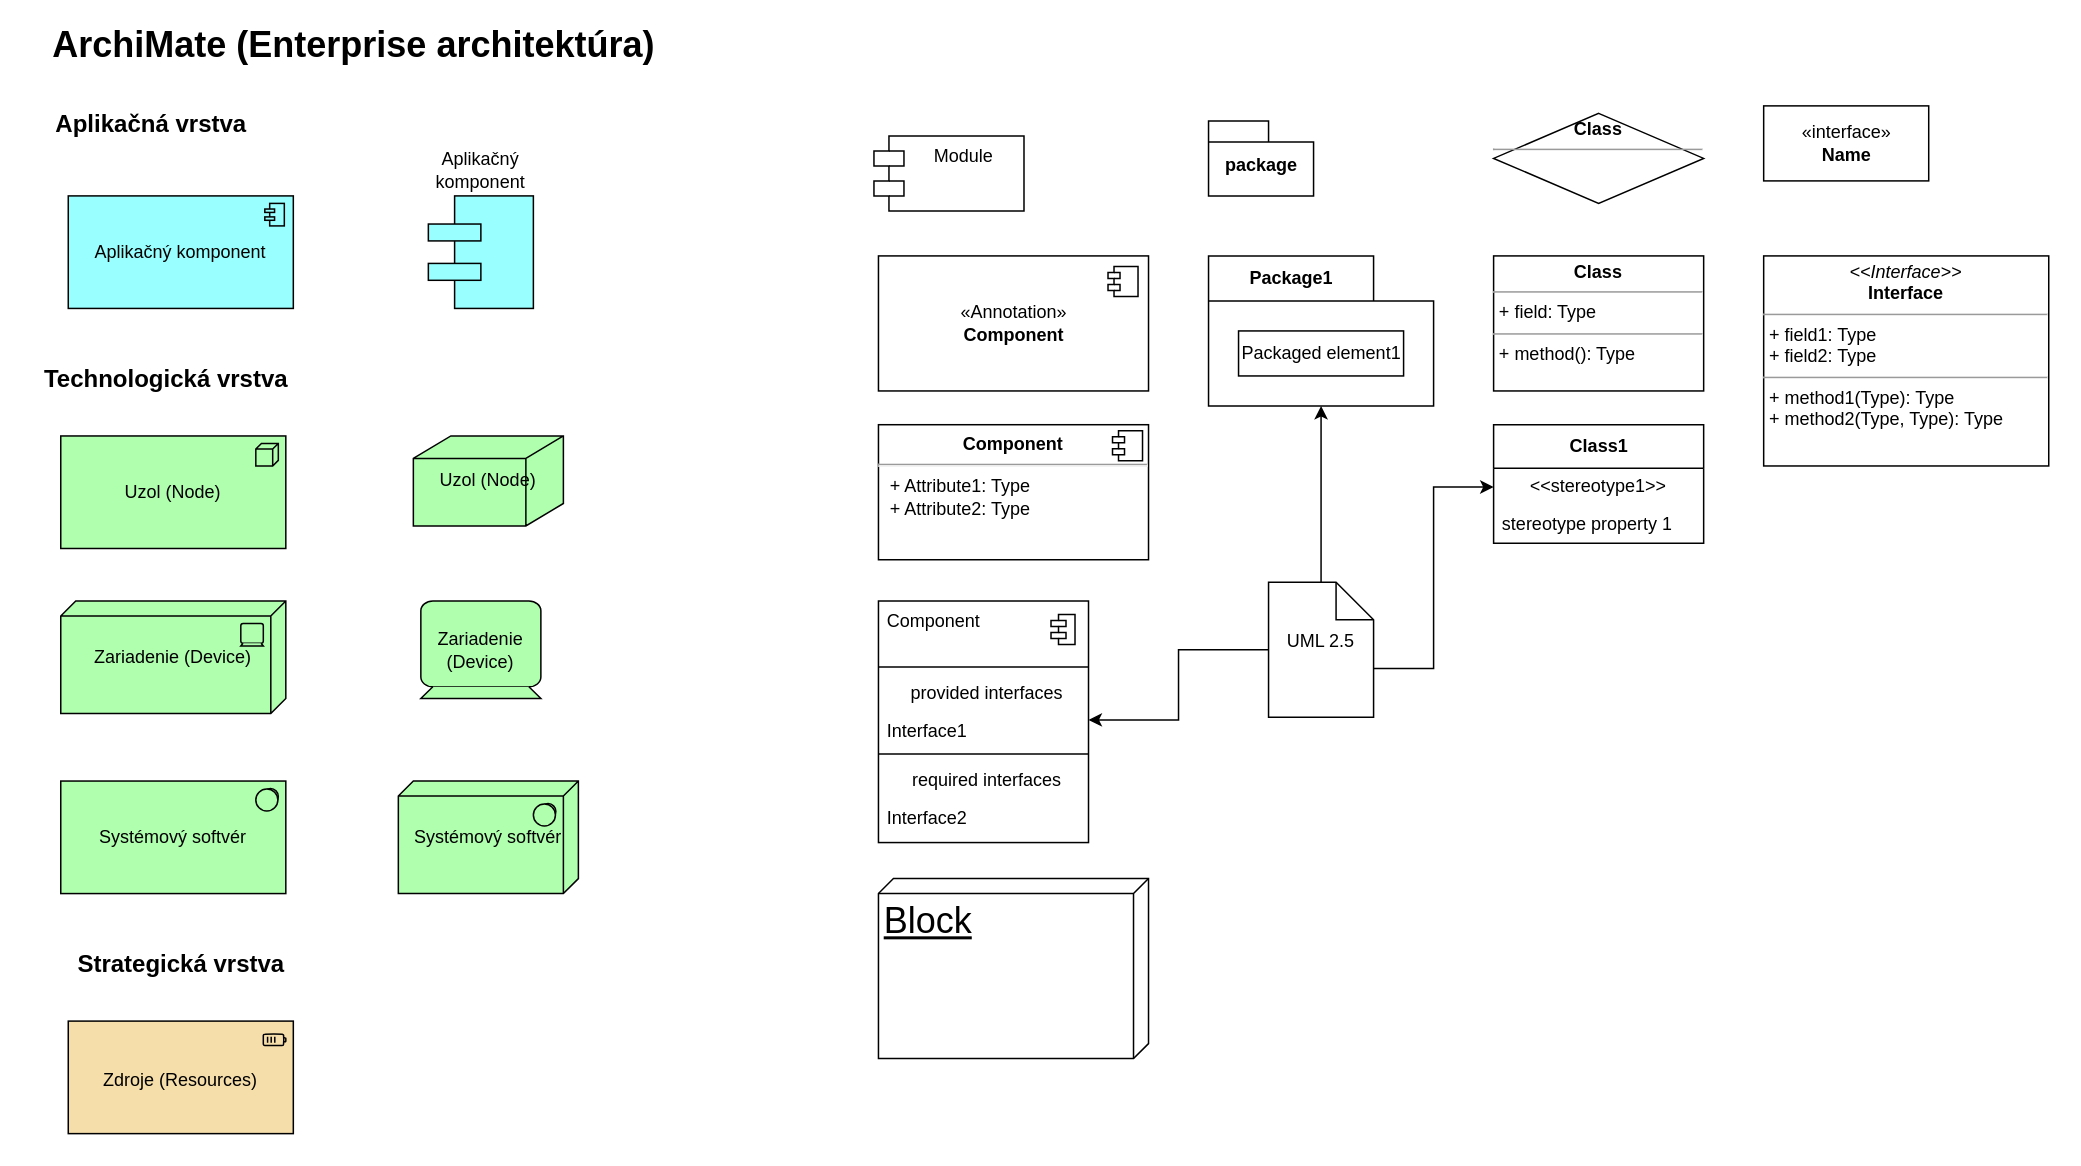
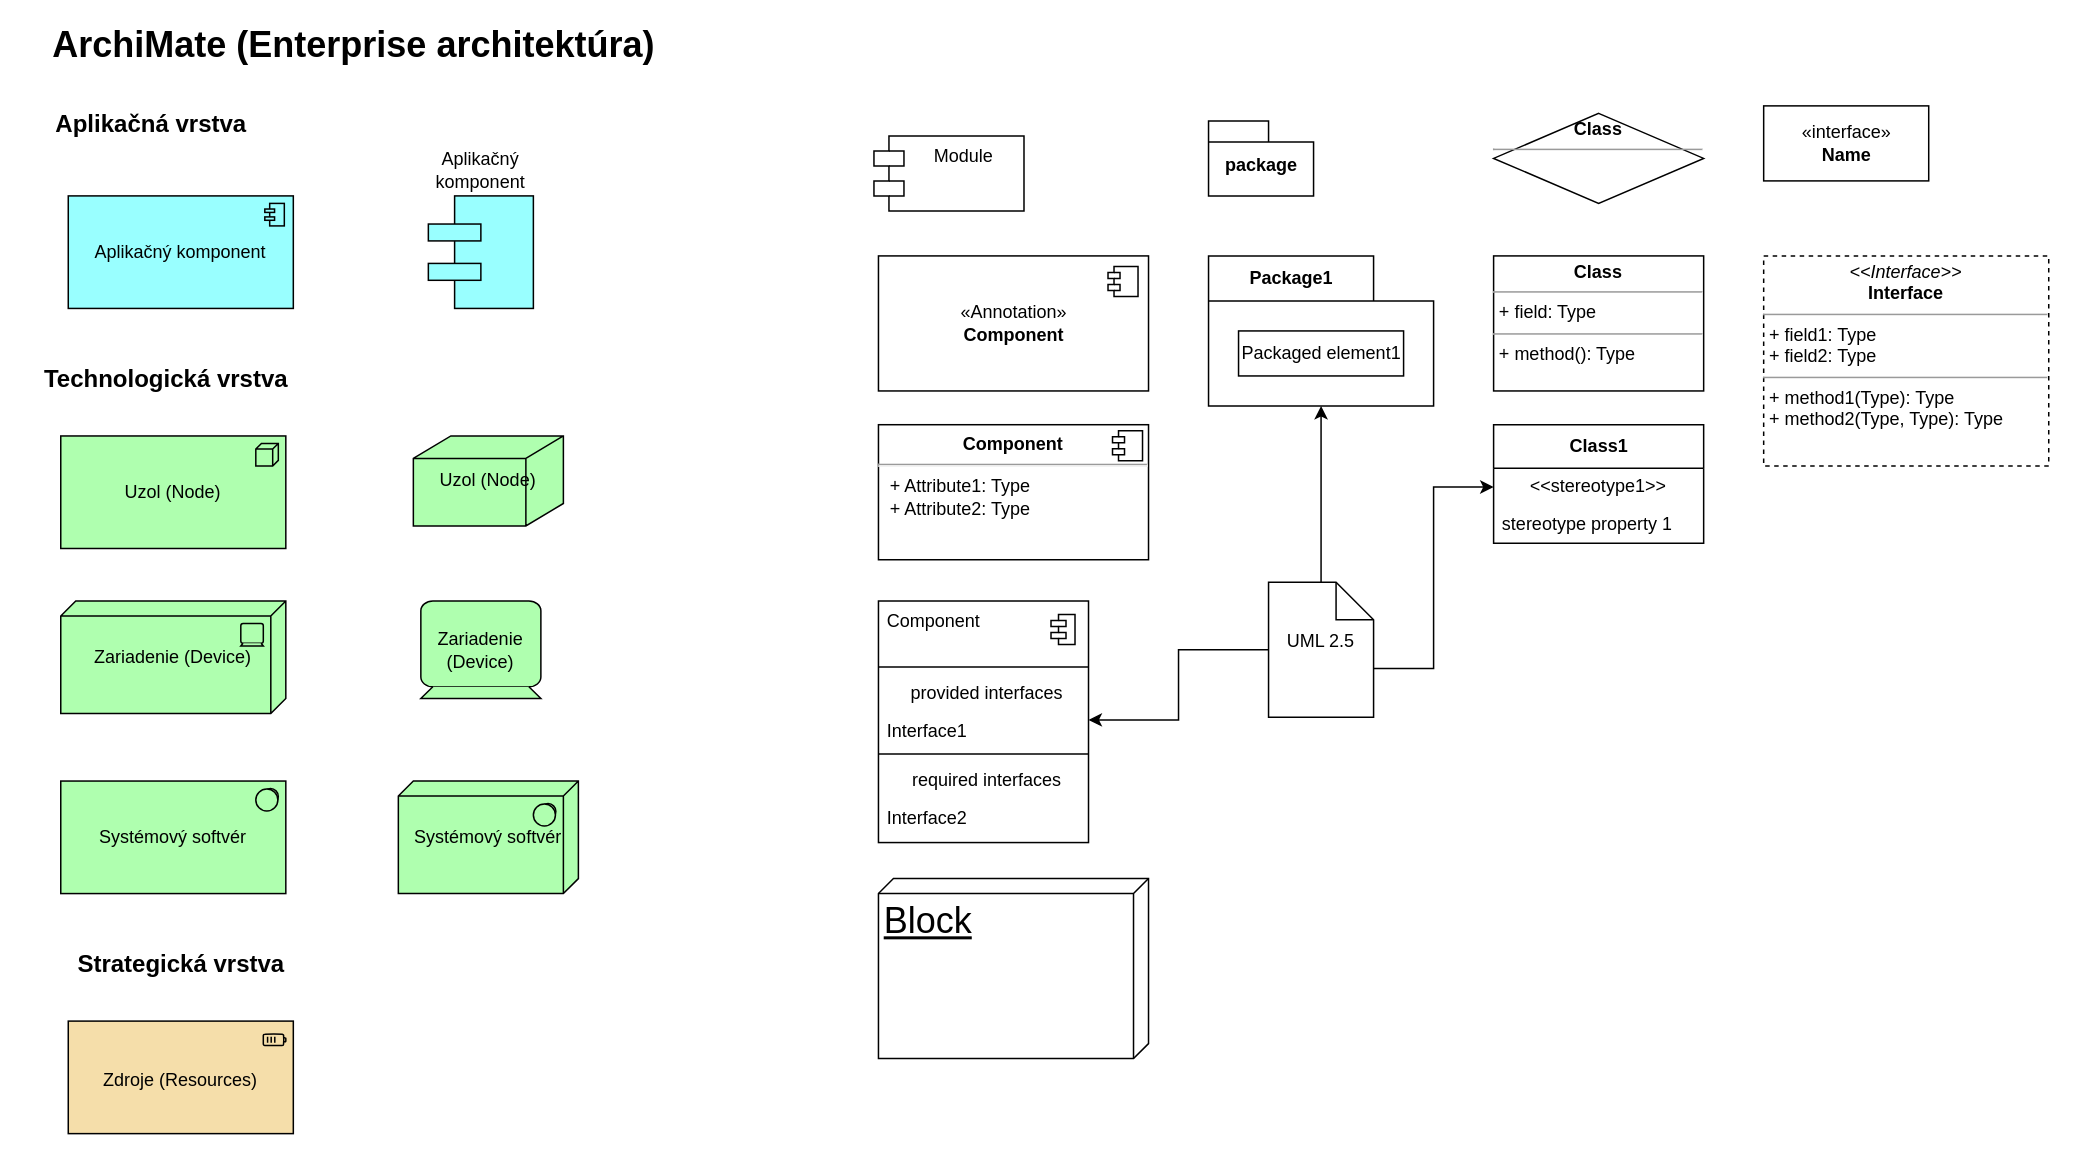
node "<<Interface>> Interface + field1: Type + field2: Type + method1(Type): Type + method2(Type, Type): Type": style solid -> dashed
